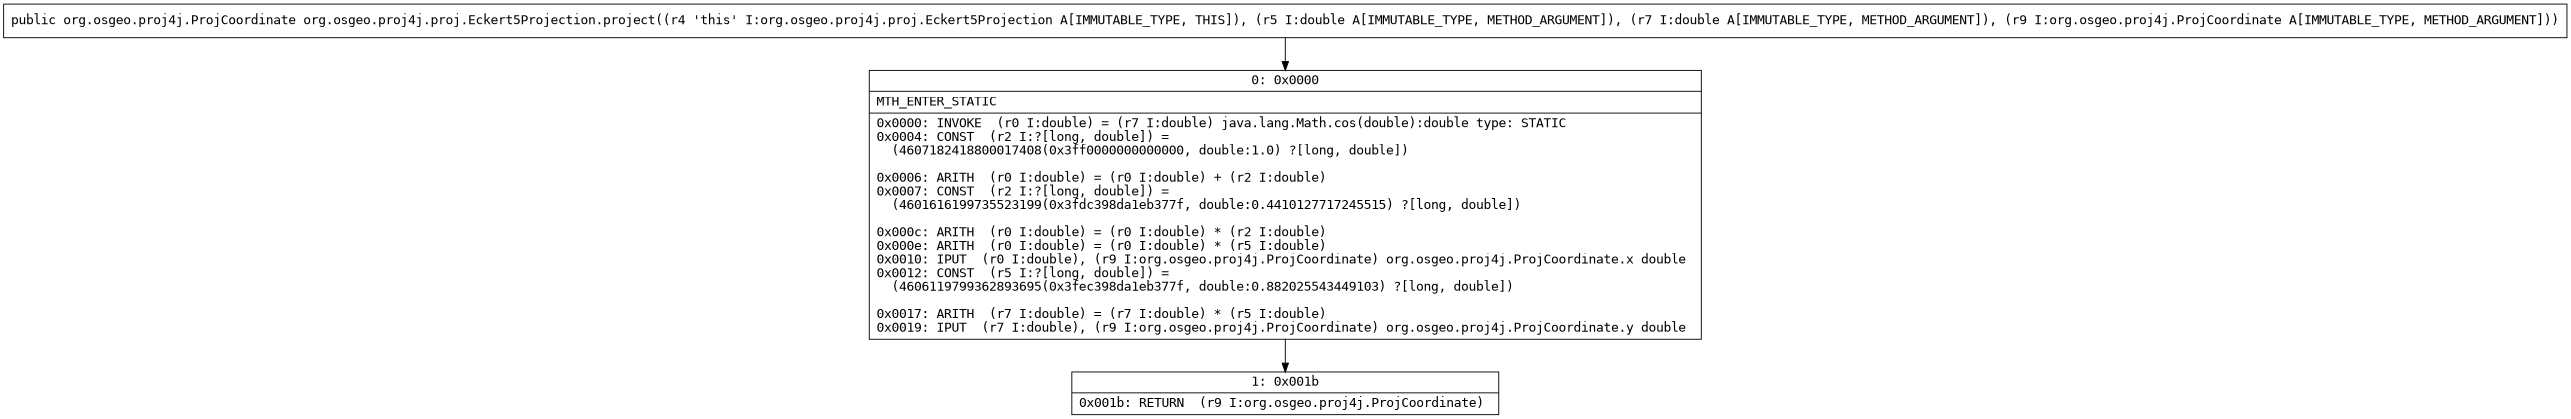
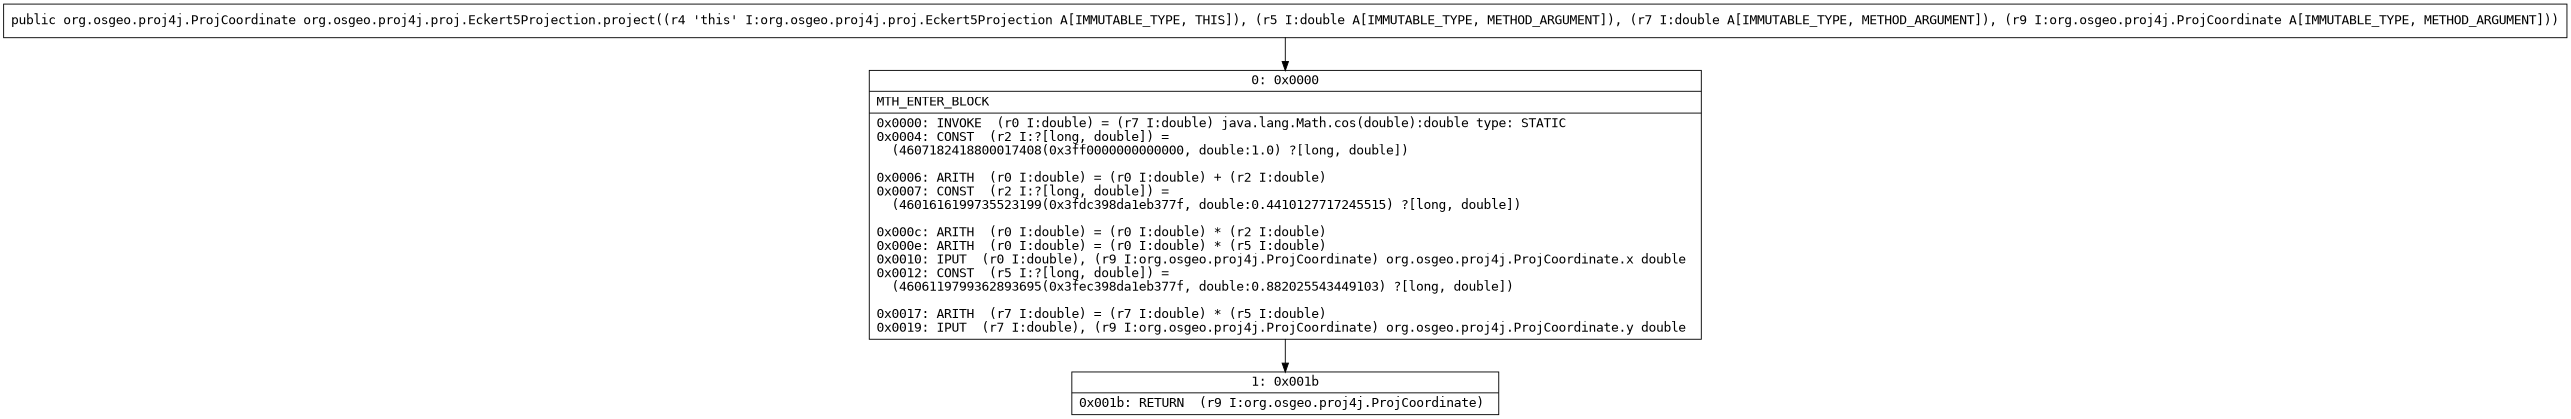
node "0: 0x0000": text "MTH_ENTER_STATIC" -> "MTH_ENTER_BLOCK"
